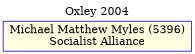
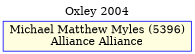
node "Michael Matthew Myles (5396) Socialist Alliance": label "Michael Matthew Myles (5396) Socialist Alliance" -> "Michael Matthew Myles (5396) Alliance Alliance"
